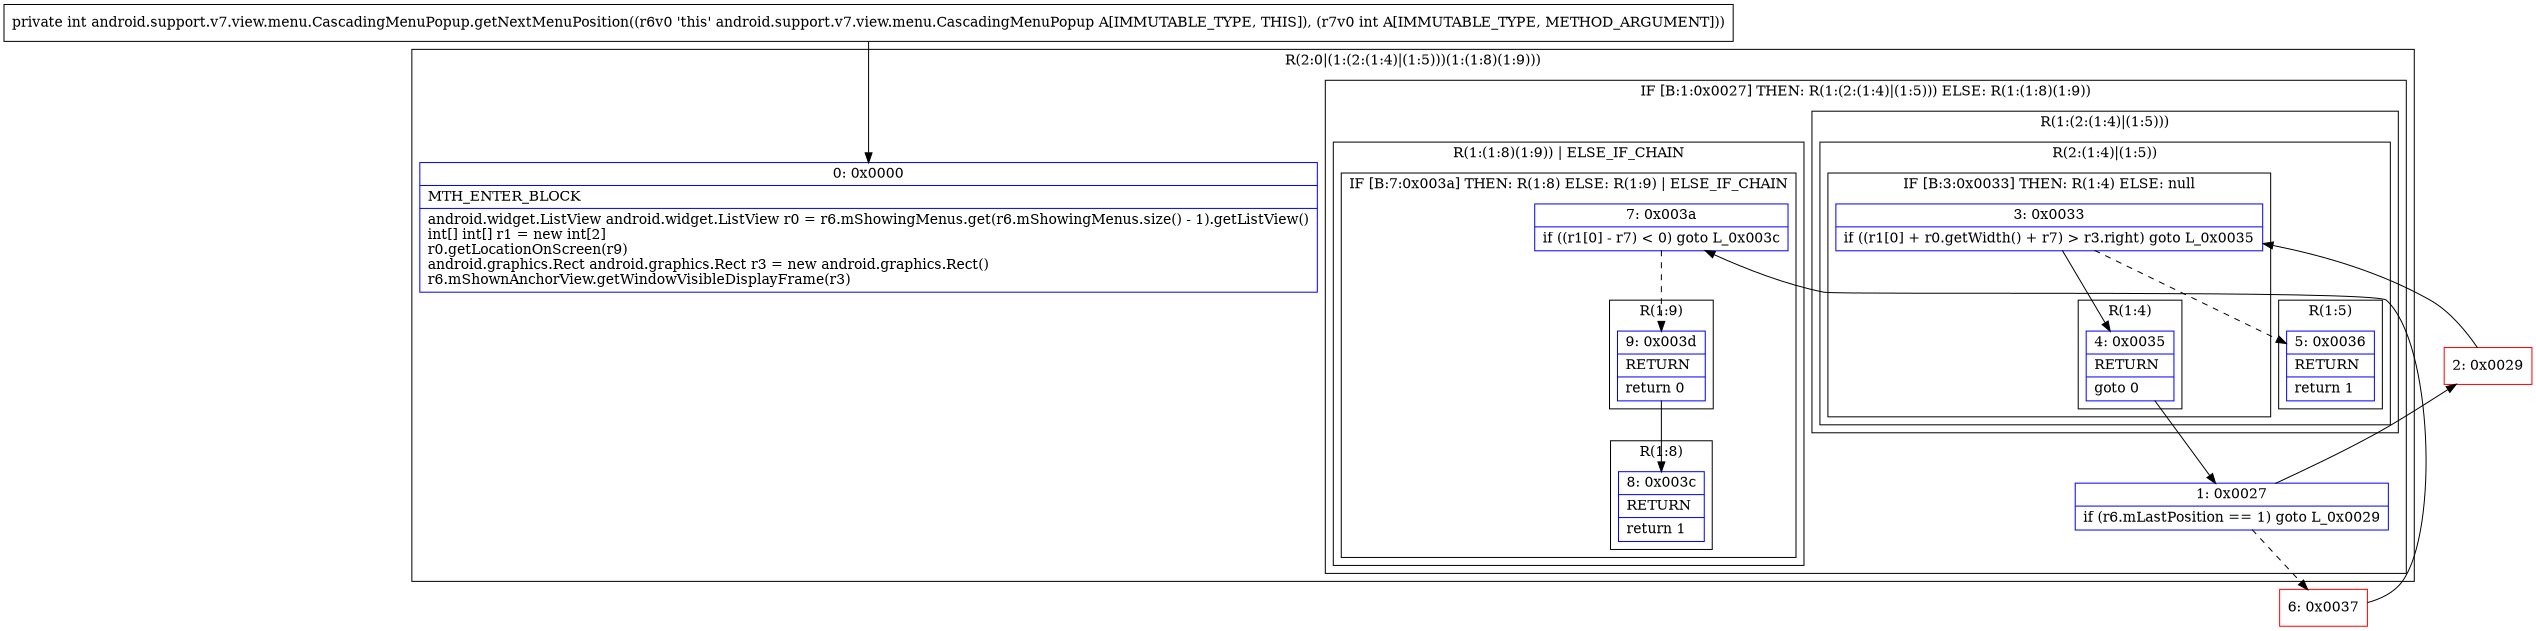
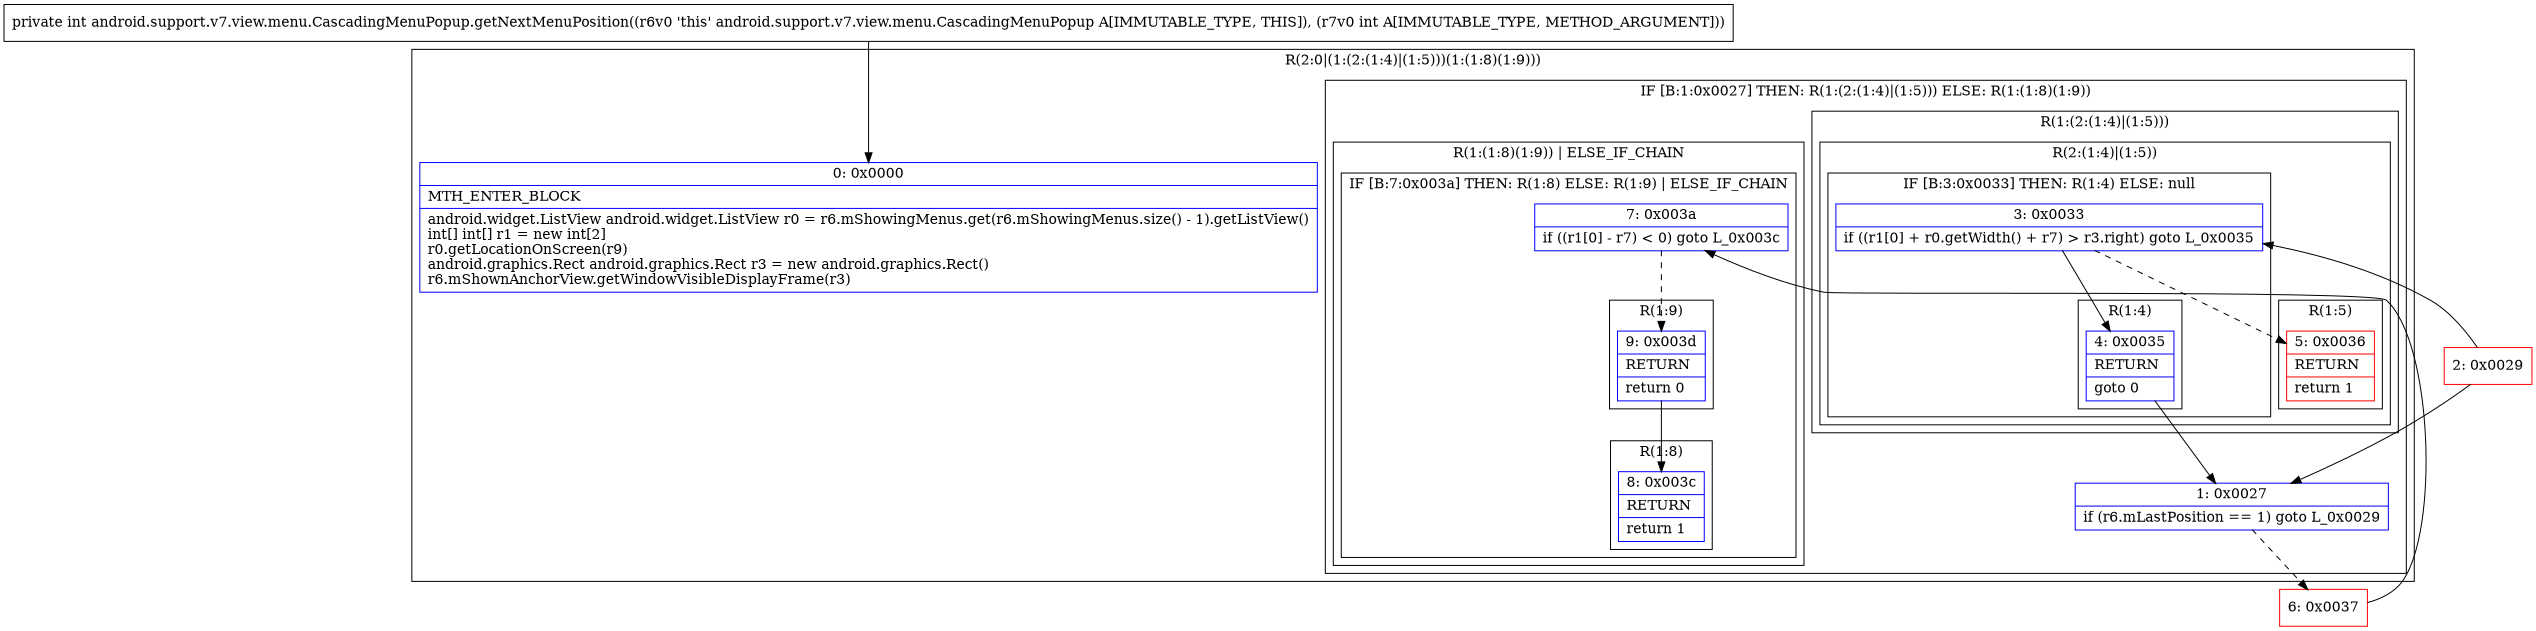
node "5: 0x0036": color blue -> red
edge "1: 0x0027" -> "2: 0x0029": reversed
